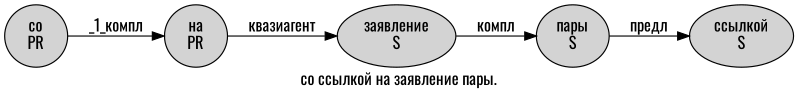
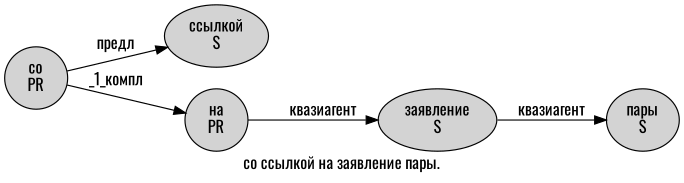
edge "заявление S" -> "пары S": label "компл" -> "квазиагент"
edge "пары S" -> "ссылкой S": now "со PR" -> "ссылкой S"
